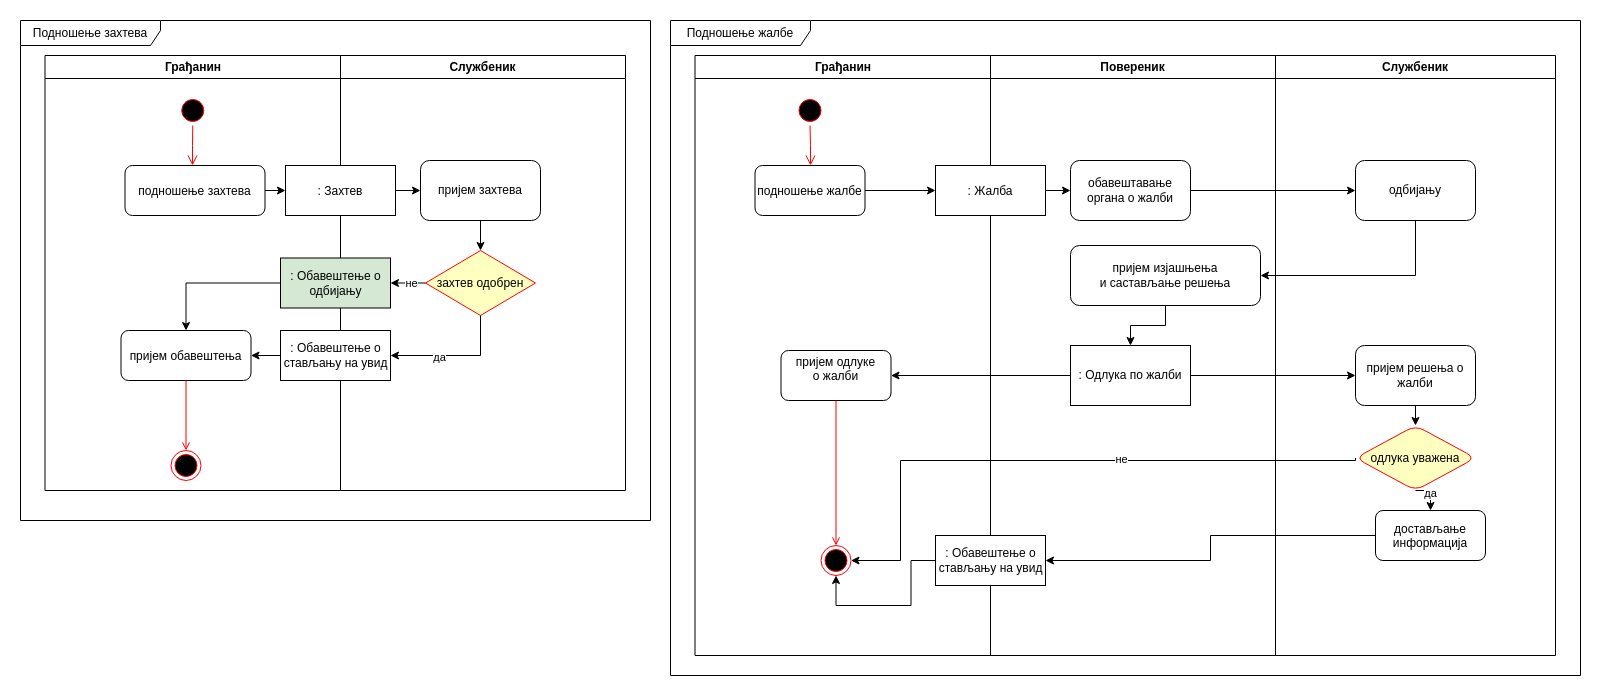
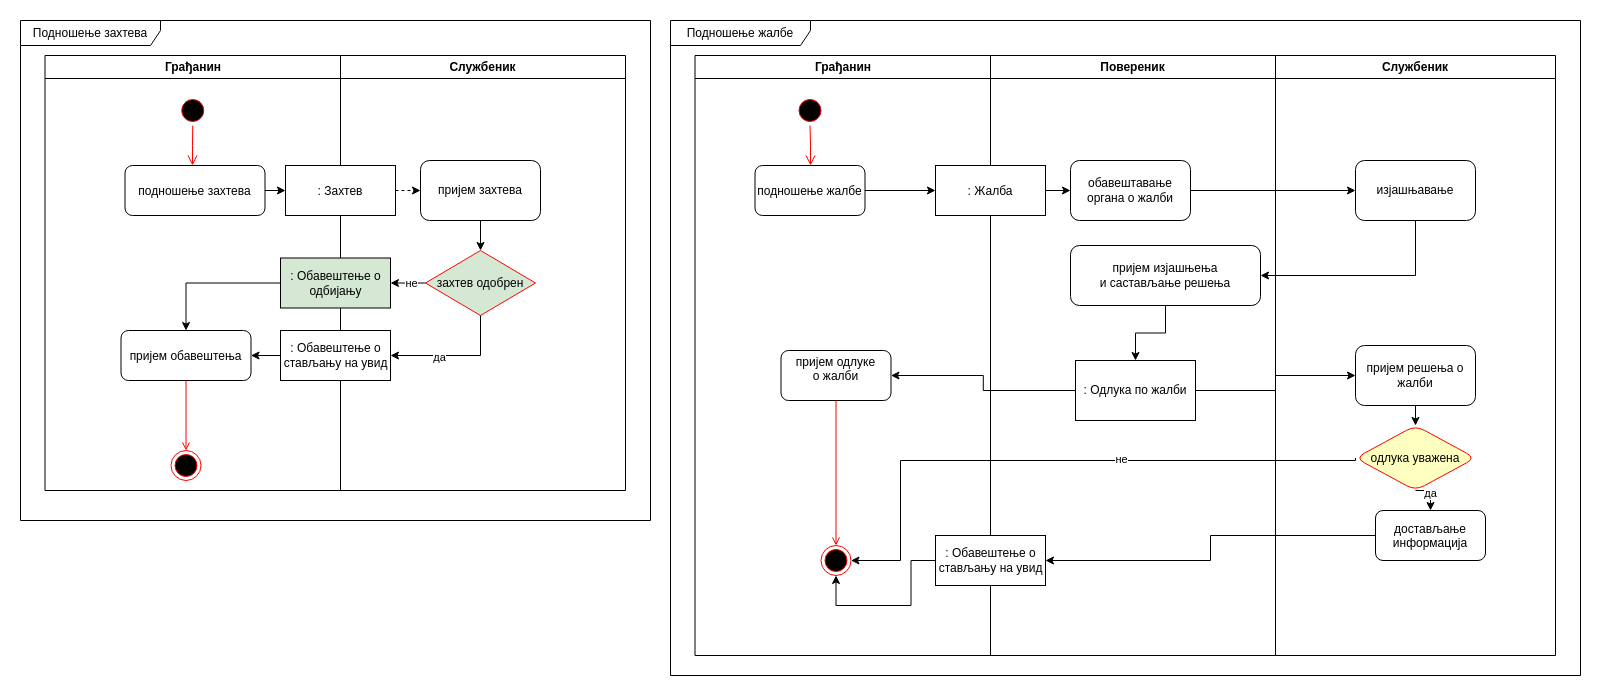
edge ": Захтев" -> "пријем захтева": style solid -> dashed
node "одбијању": label "одбијању" -> "изјашњавање"
node "захтев одобрен": fillcolor #ffffc0 -> #d5e8d4
node ": Одлука по жалби": moved (1131, 376) -> (1136, 391)
